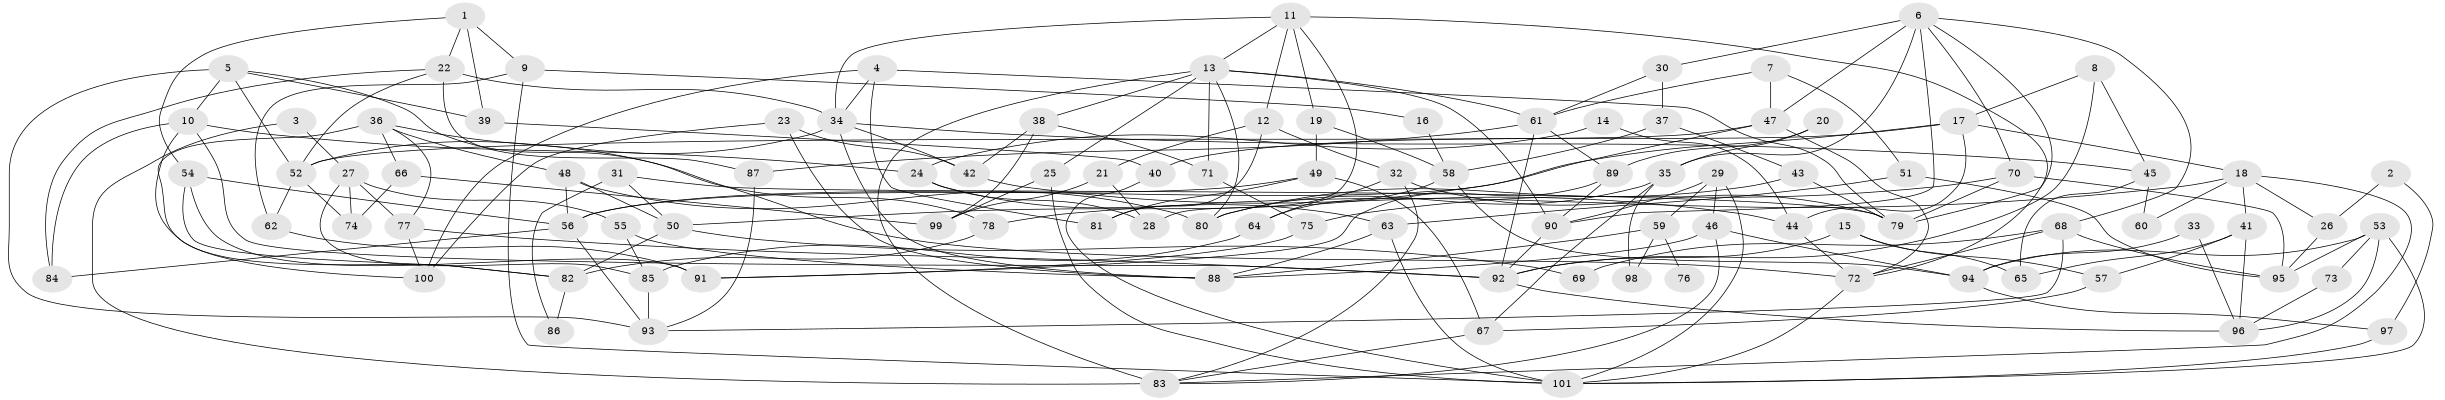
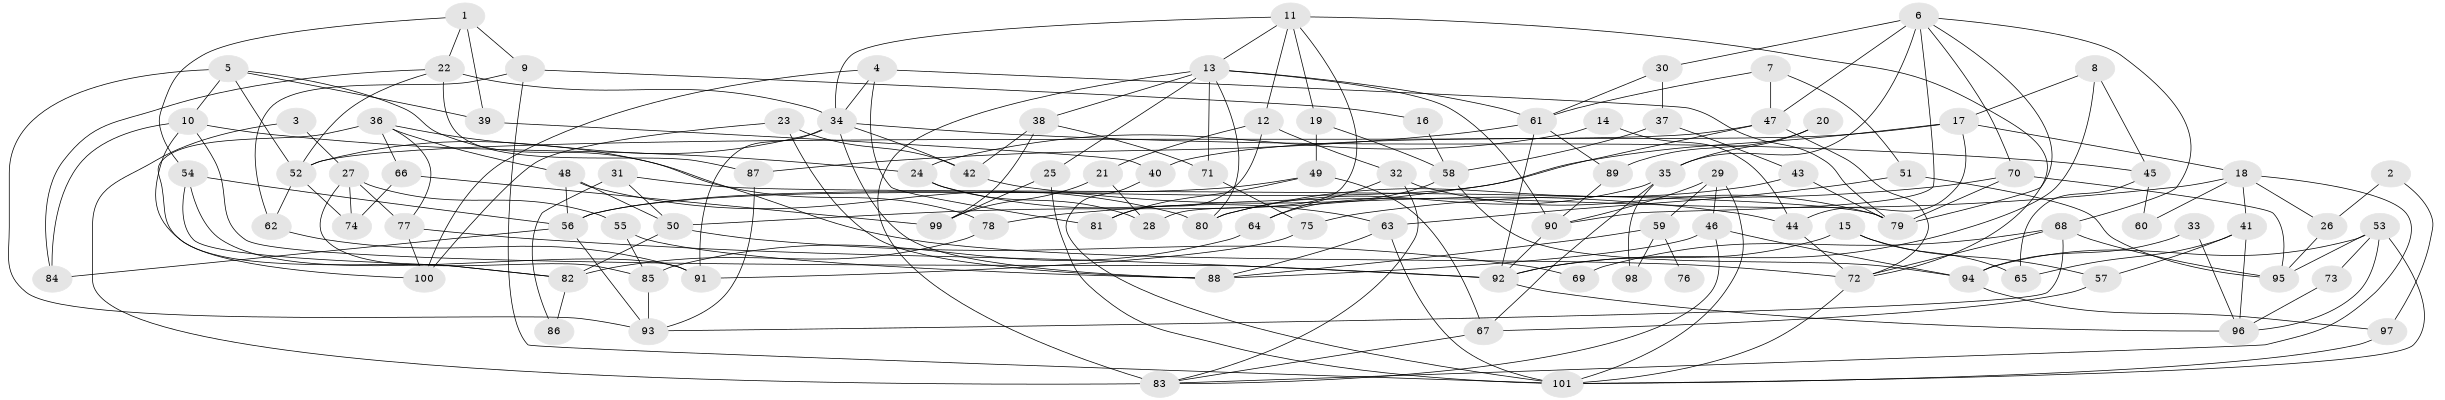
edge "89" -- "91": now "34" -- "91"
